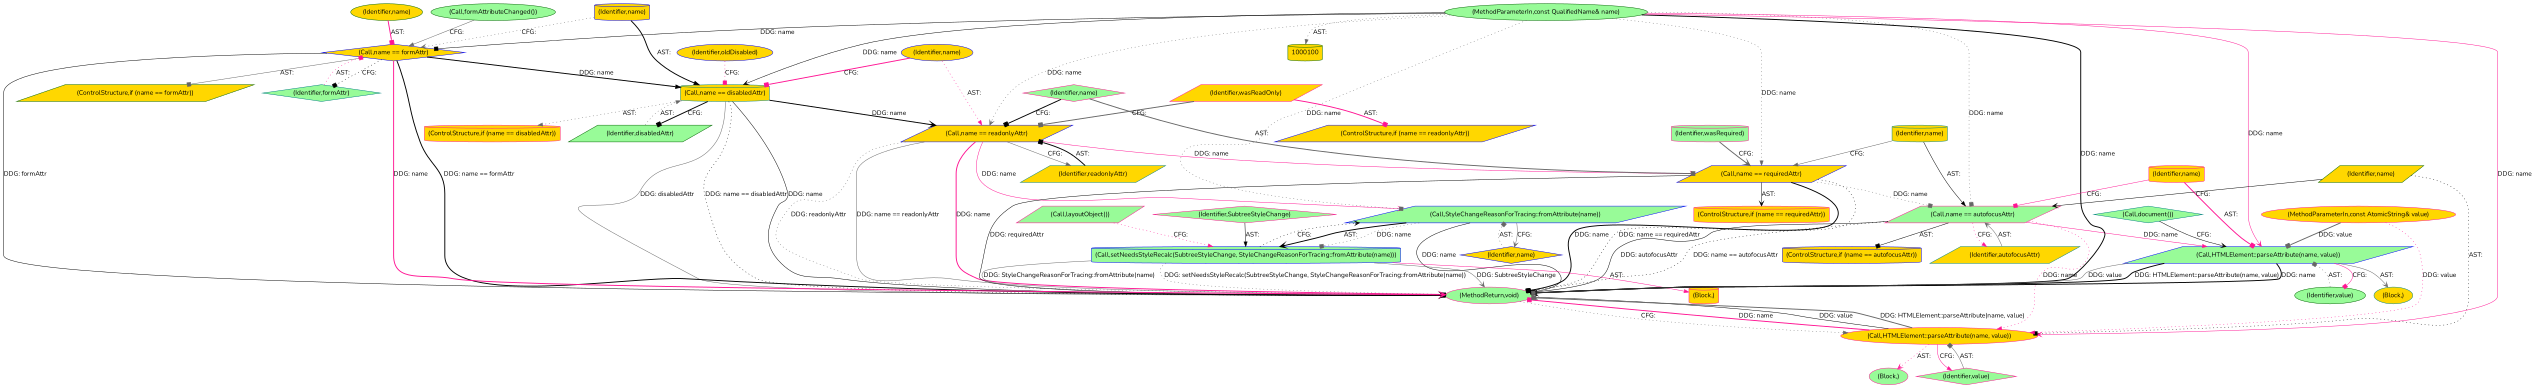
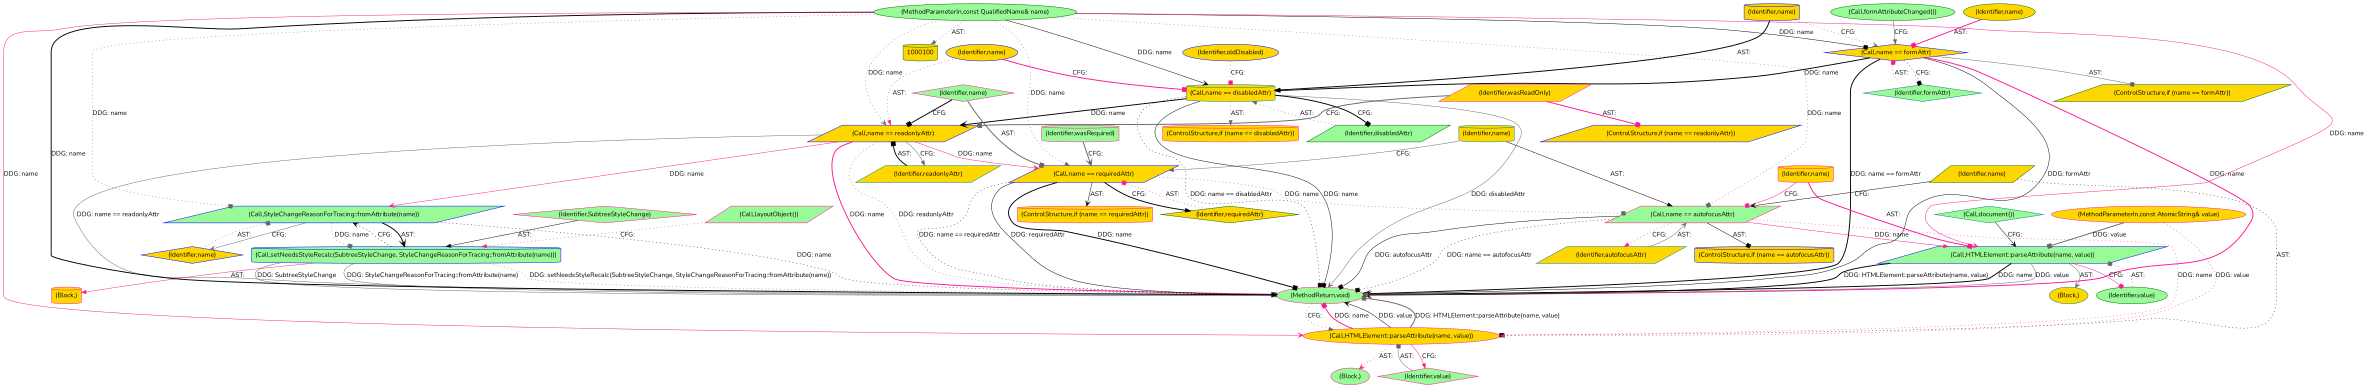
node "(Identifier,requiredAttr)": added
edge "(Call,StyleChangeReasonForTracing::fromAttribute(name))" -> "(MethodReturn,void)": style solid -> dotted
